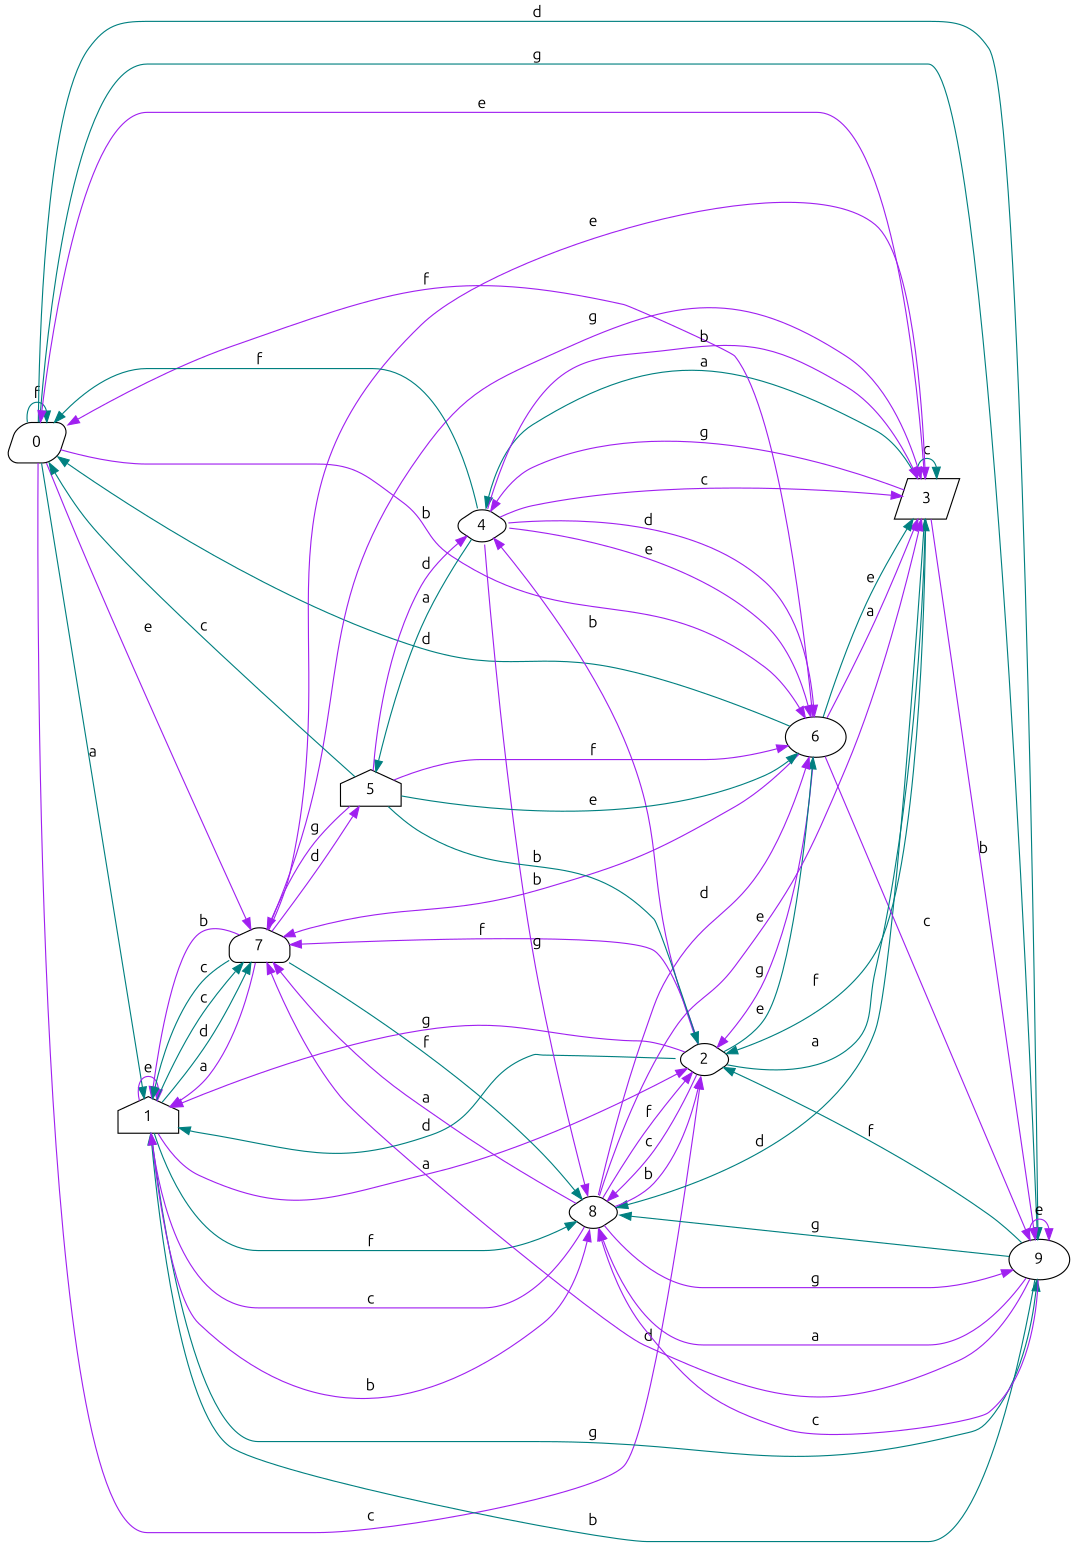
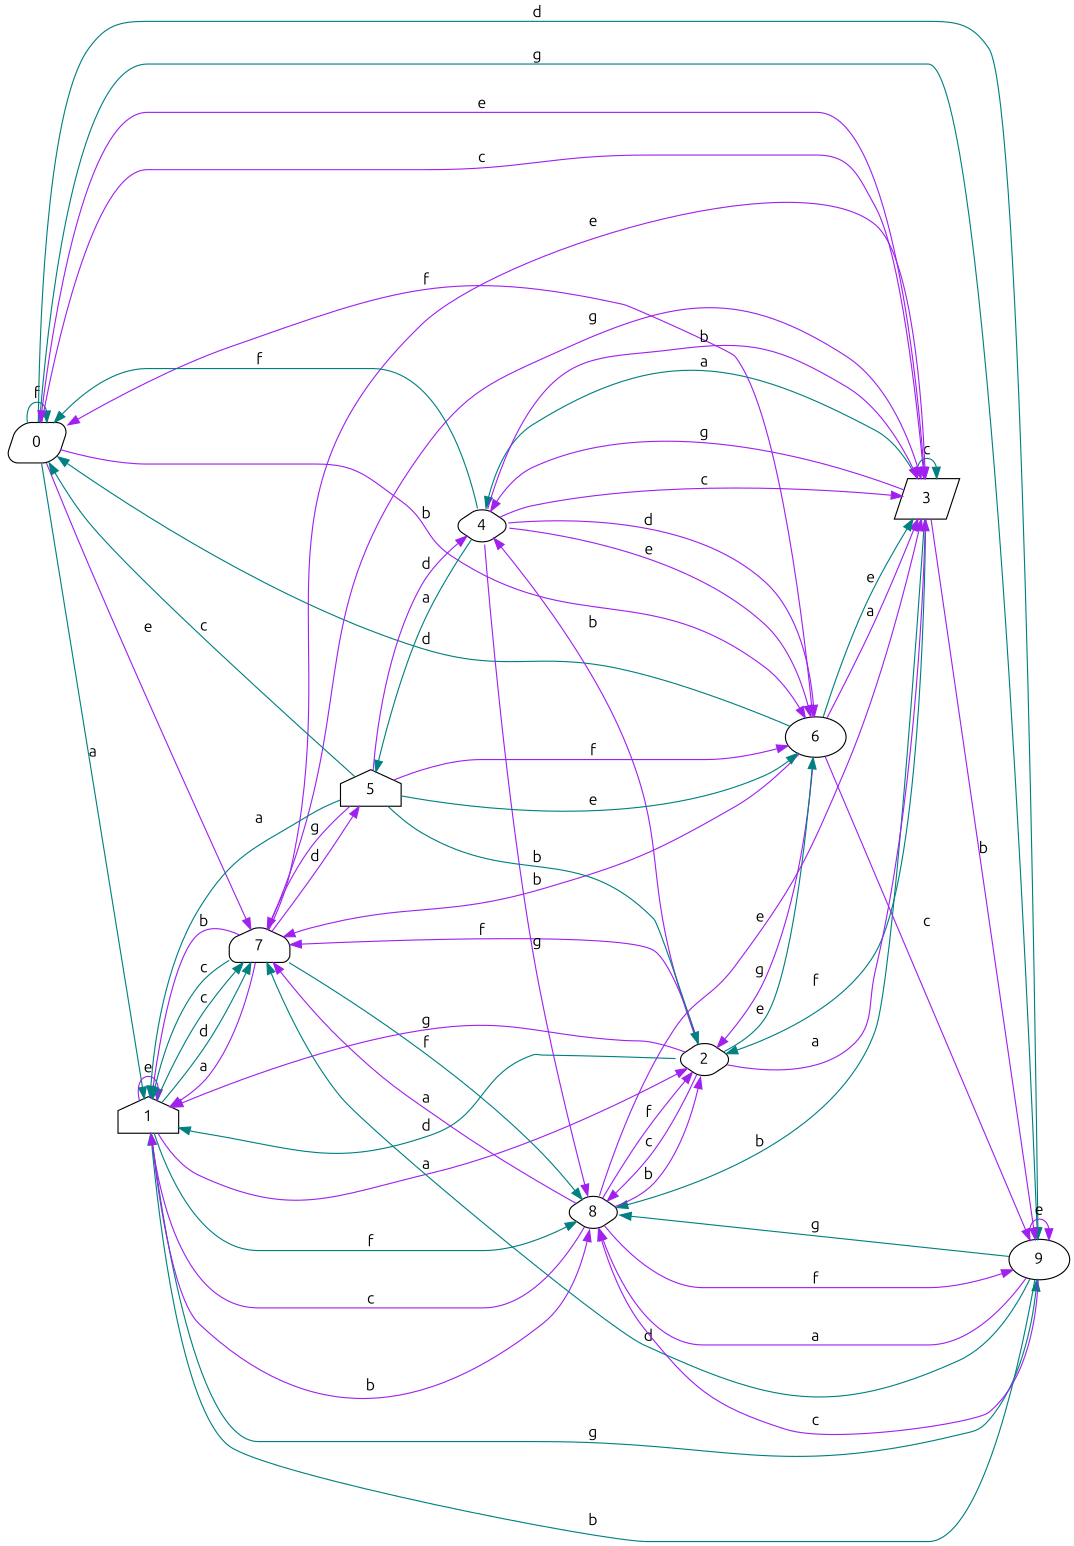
edge "5" -> "1": added, label "a"
edge "8" -> "6": removed, label "d"
edge "2" -> "3": color teal -> purple
edge "3" -> "8": label "d" -> "b"
edge "9" -> "2": removed, label "f"
edge "8" -> "9": label "g" -> "f"
edge "9" -> "7": color purple -> teal
edge "0" -> "2": now "0" -> "3"
